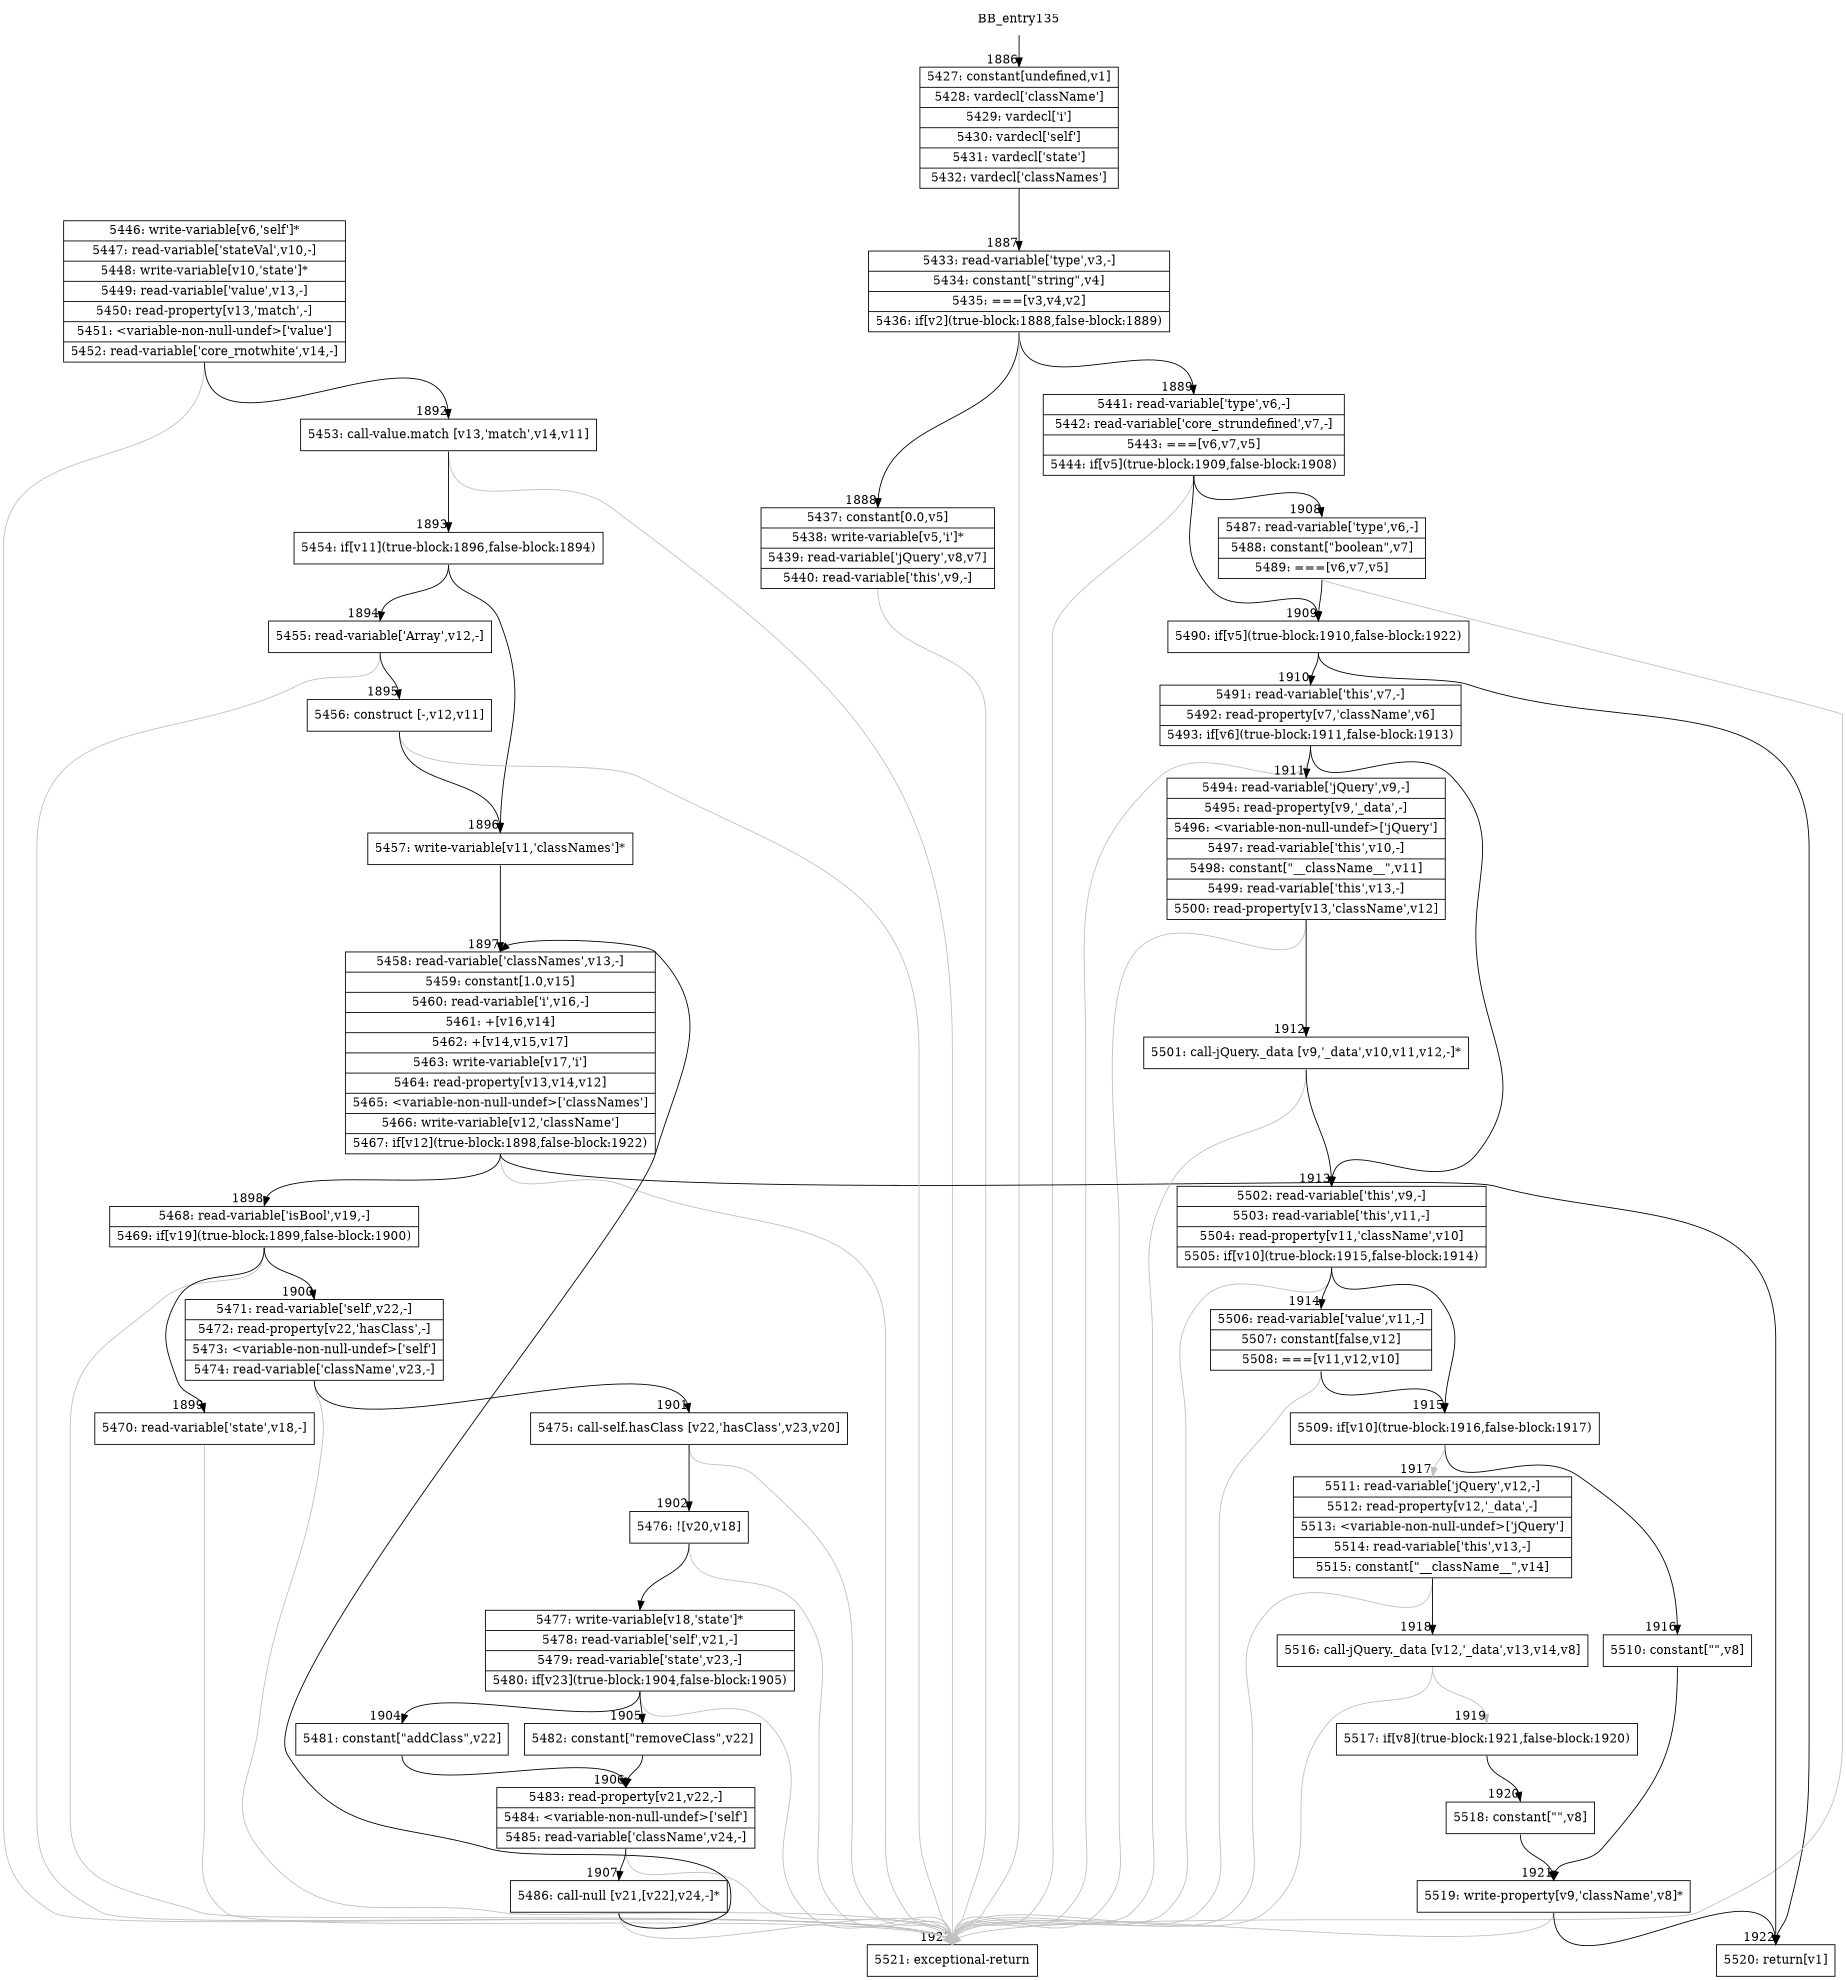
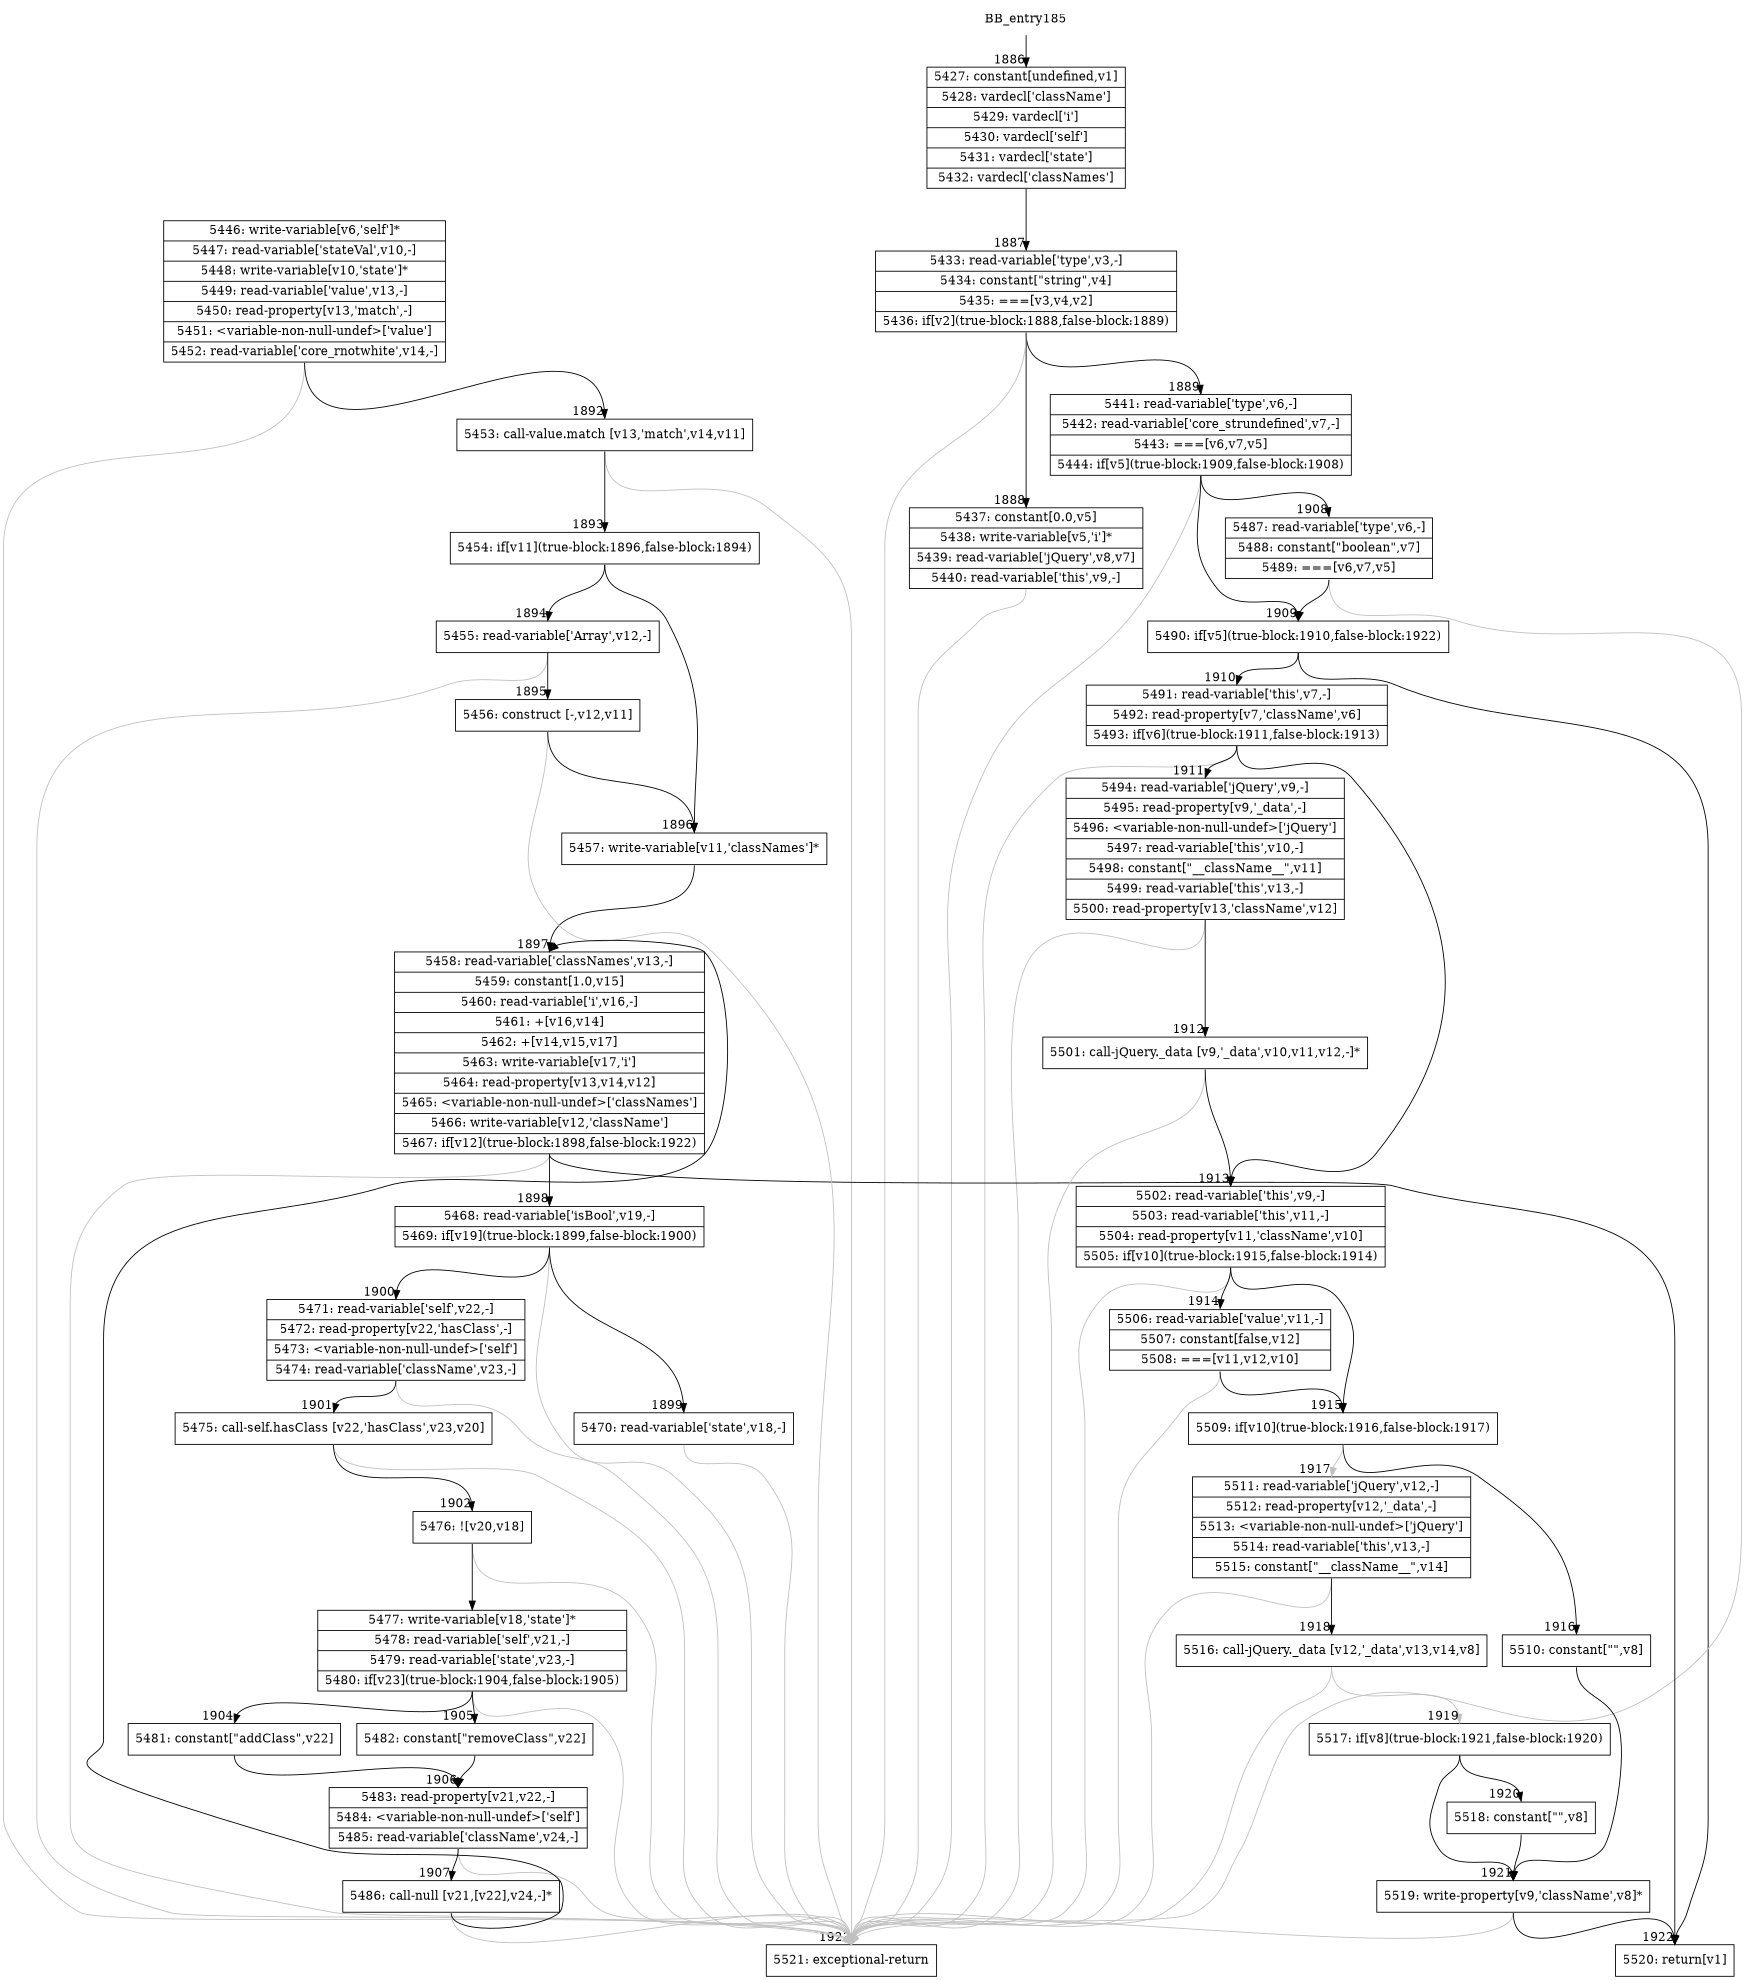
node "BB_entry135": label "BB_entry135" -> "BB_entry185"
edge "5517: if[v8](true-block:1921,false-block:1920)" -> "5519: write-property[v9,'className',v8]*": added
